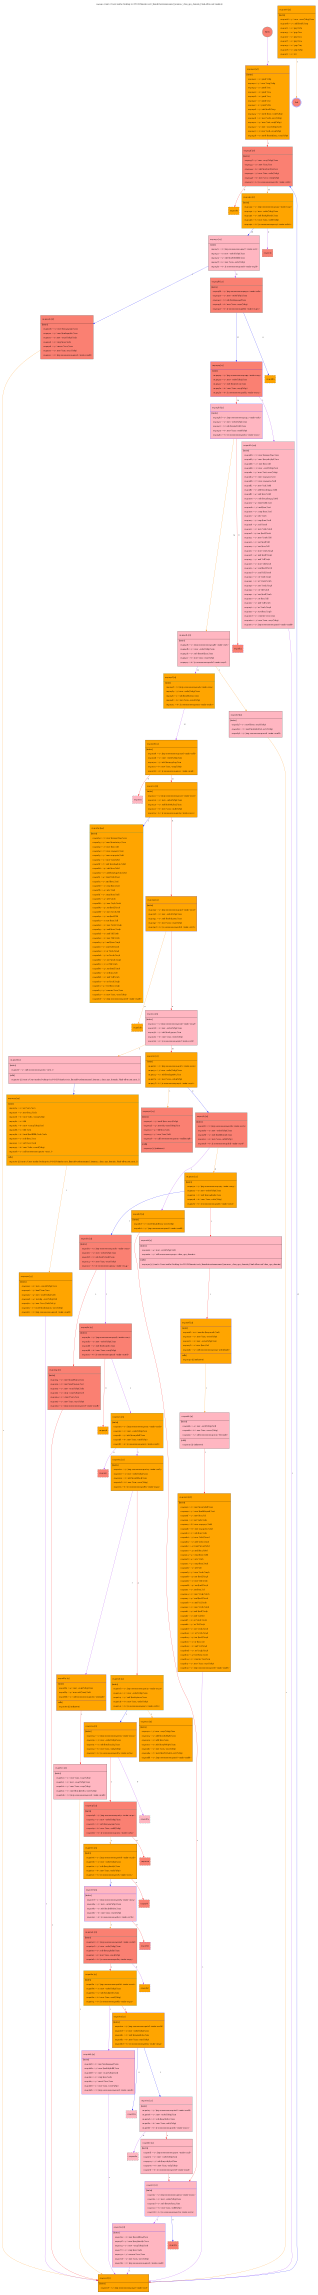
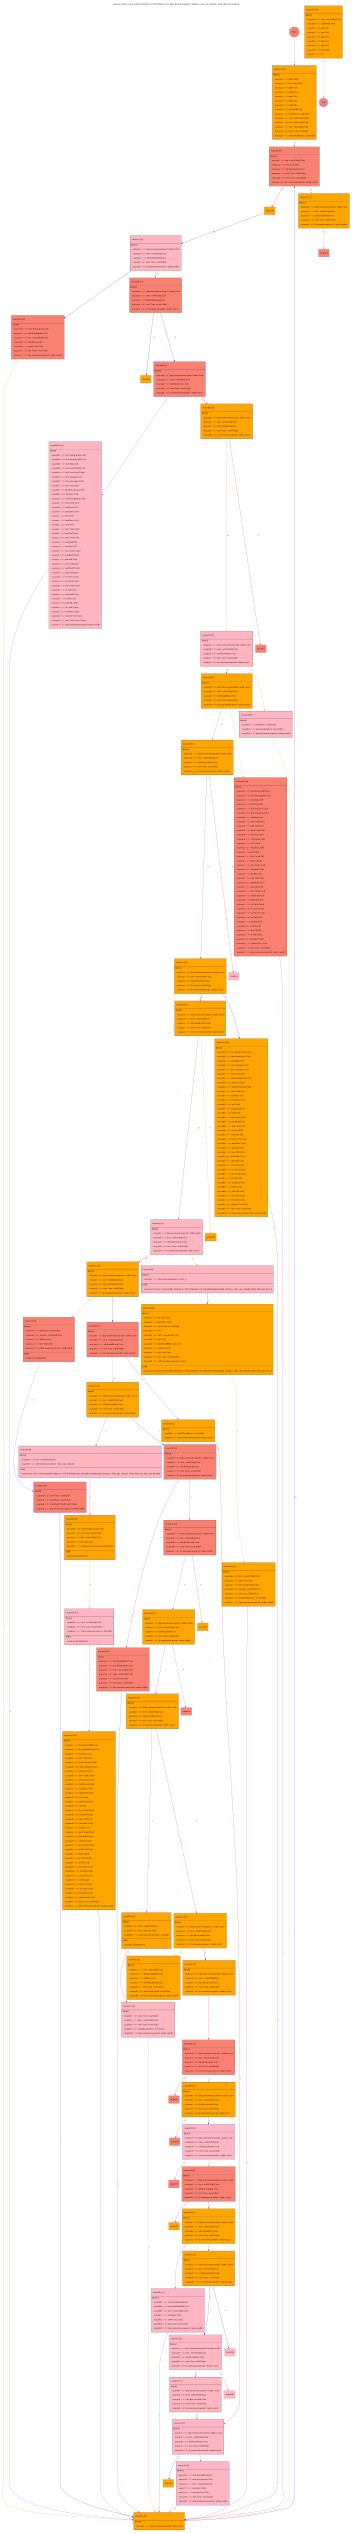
edge "0x401459 [25]" -> "0x401472 [25]": now "0x401c8e" -> "0x401472 [25]"
node "0x4014bd [25]": fillcolor lightpink -> orange
node "0x4019e0 [134]": added
node "0x40193d [23]": added
node "0x401b74": removed
edge "0x401d42 [144]" -> "0x401ee8 [5]": added, label "1"
node "0x40172e": fillcolor salmon -> orange
